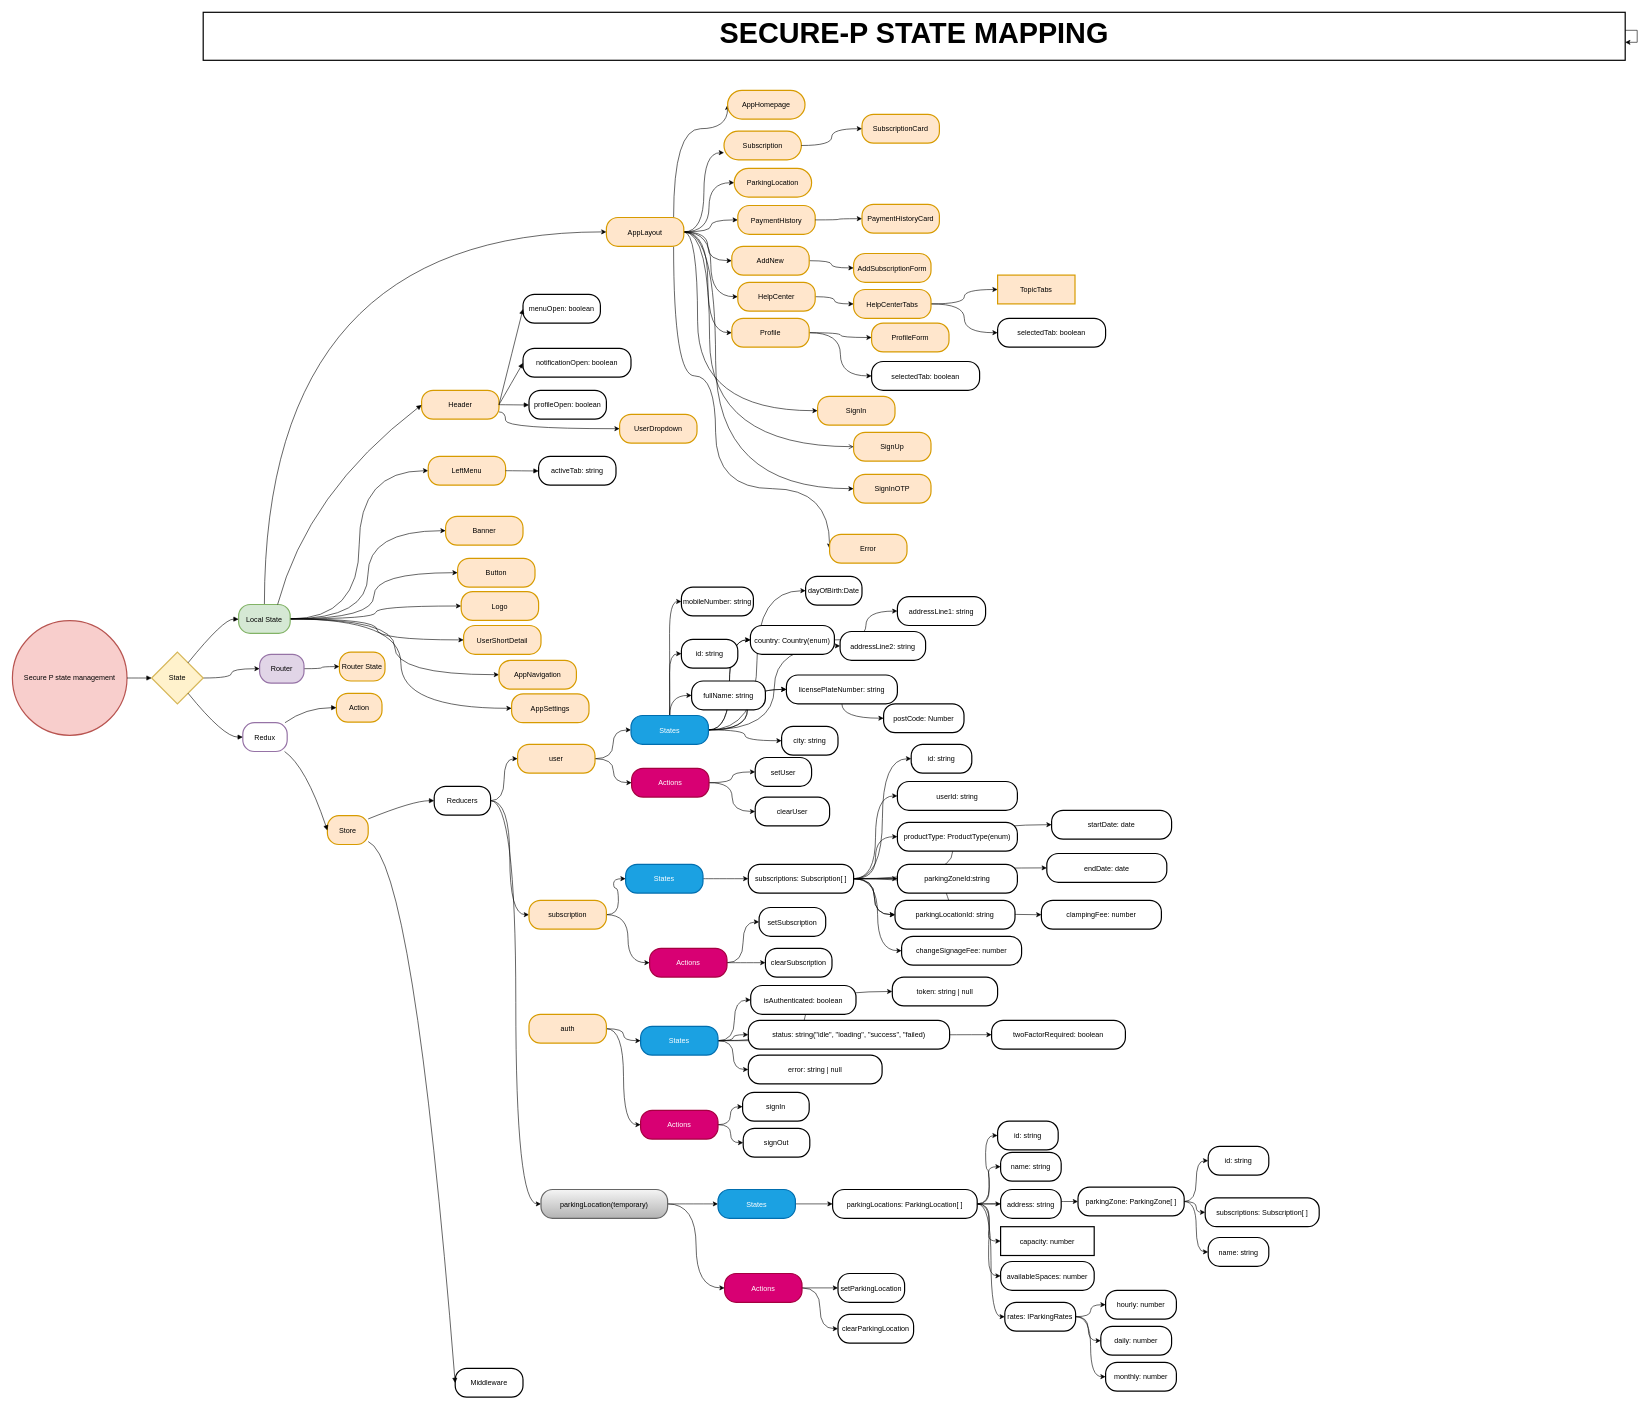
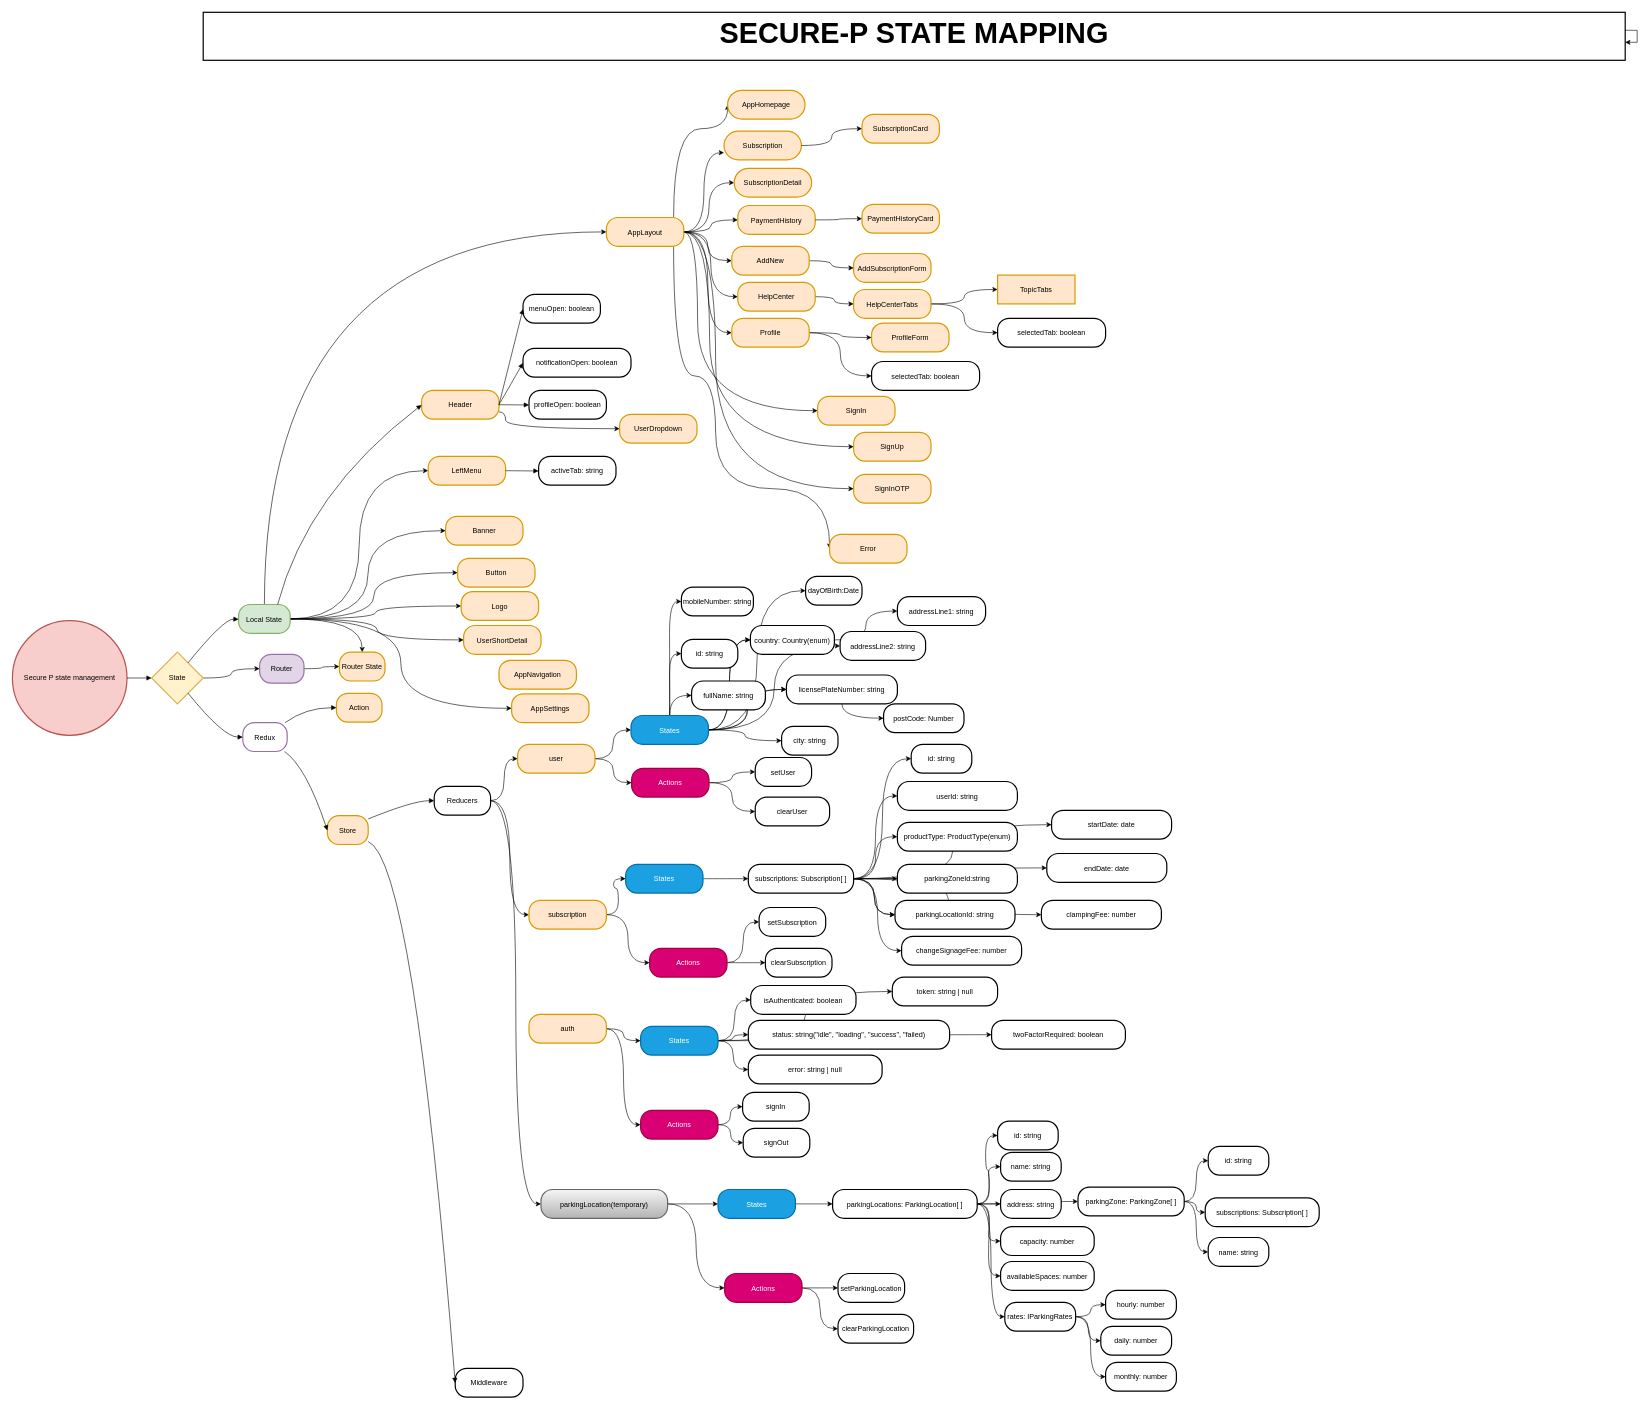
node "ParkingLocation": label "ParkingLocation" -> "SubscriptionDetail"
edge "AppLayout" -> "SignUp": arrowhead open -> classic
edge "Local State" -> "AppNavigation": now "Local State" -> "Router State"
node "capacity: number": shape rectangle -> rounded rectangle
